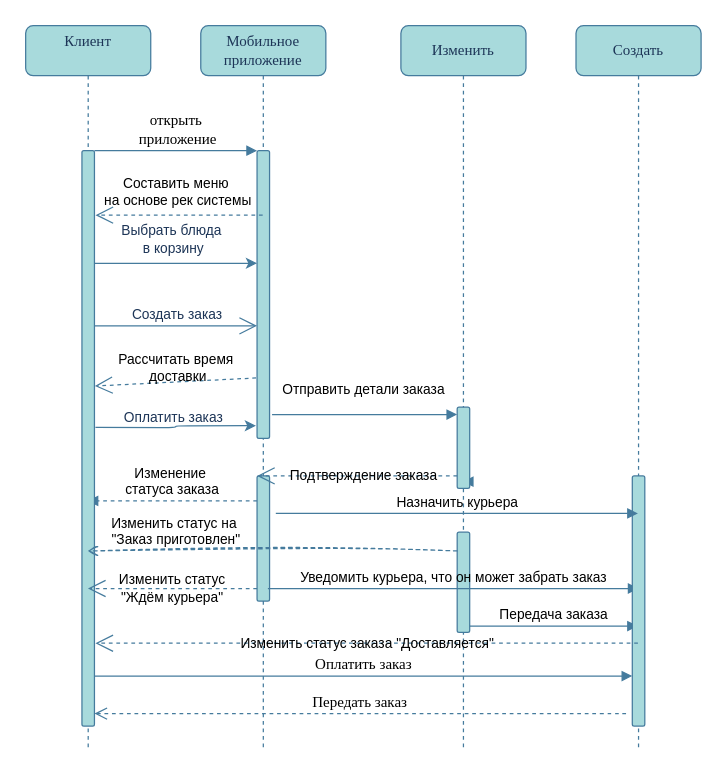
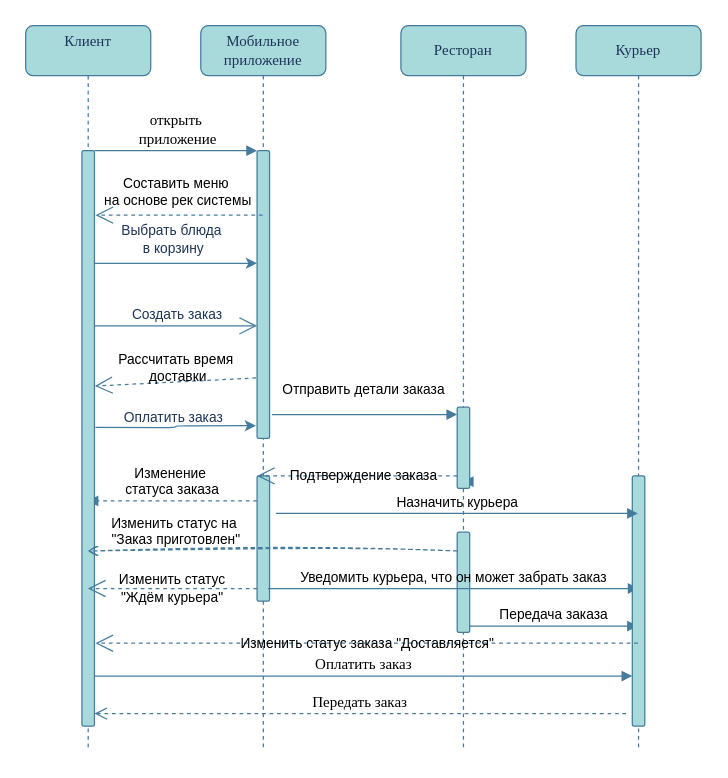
node "Изменить": label "Изменить" -> "Ресторан"
node "Создать": label "Создать" -> "Курьер"
